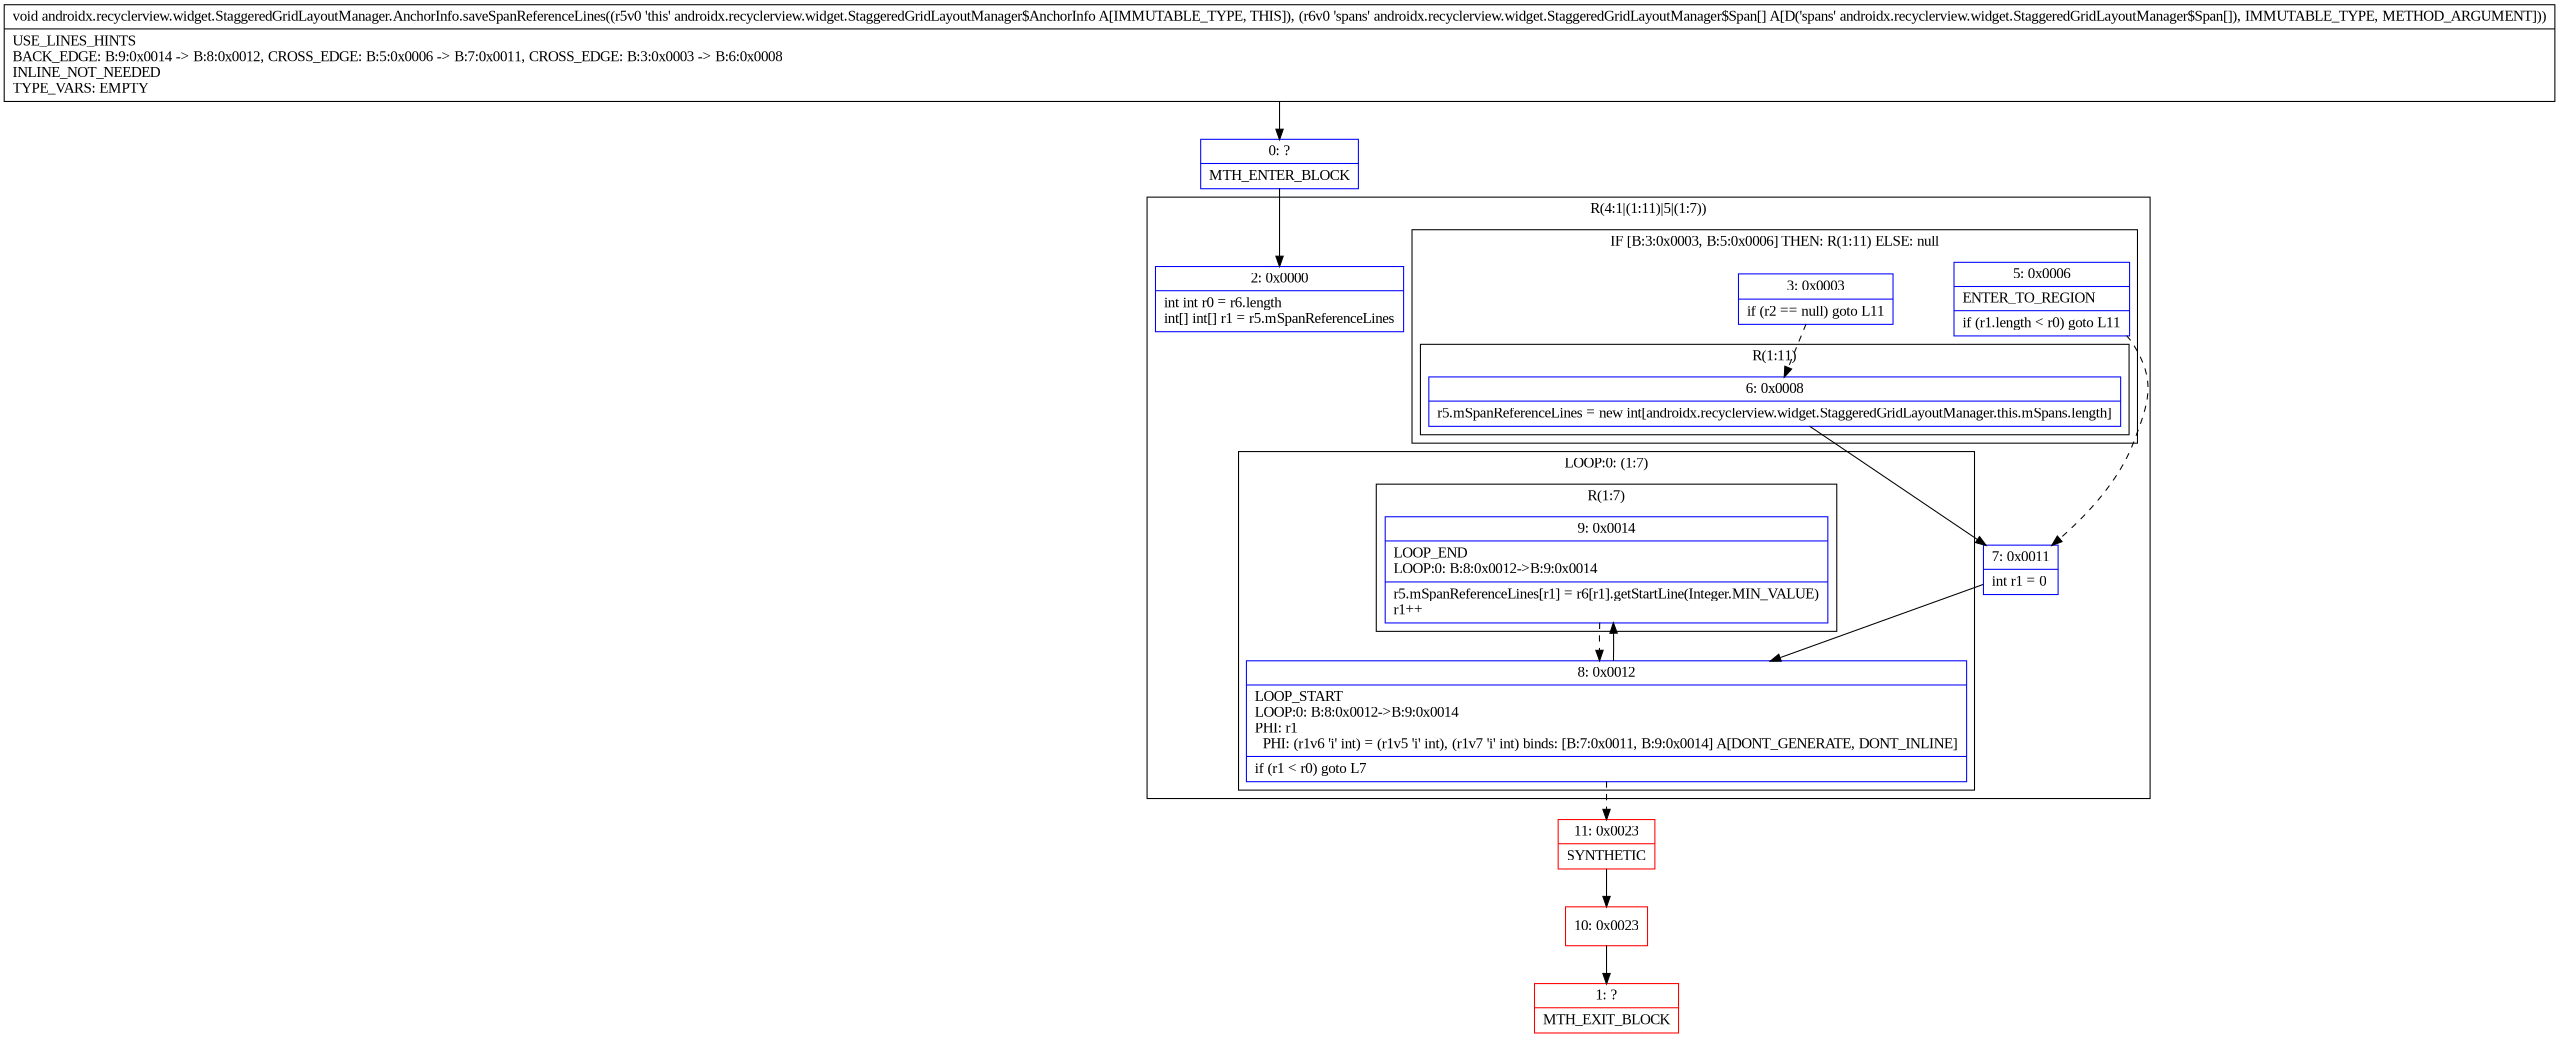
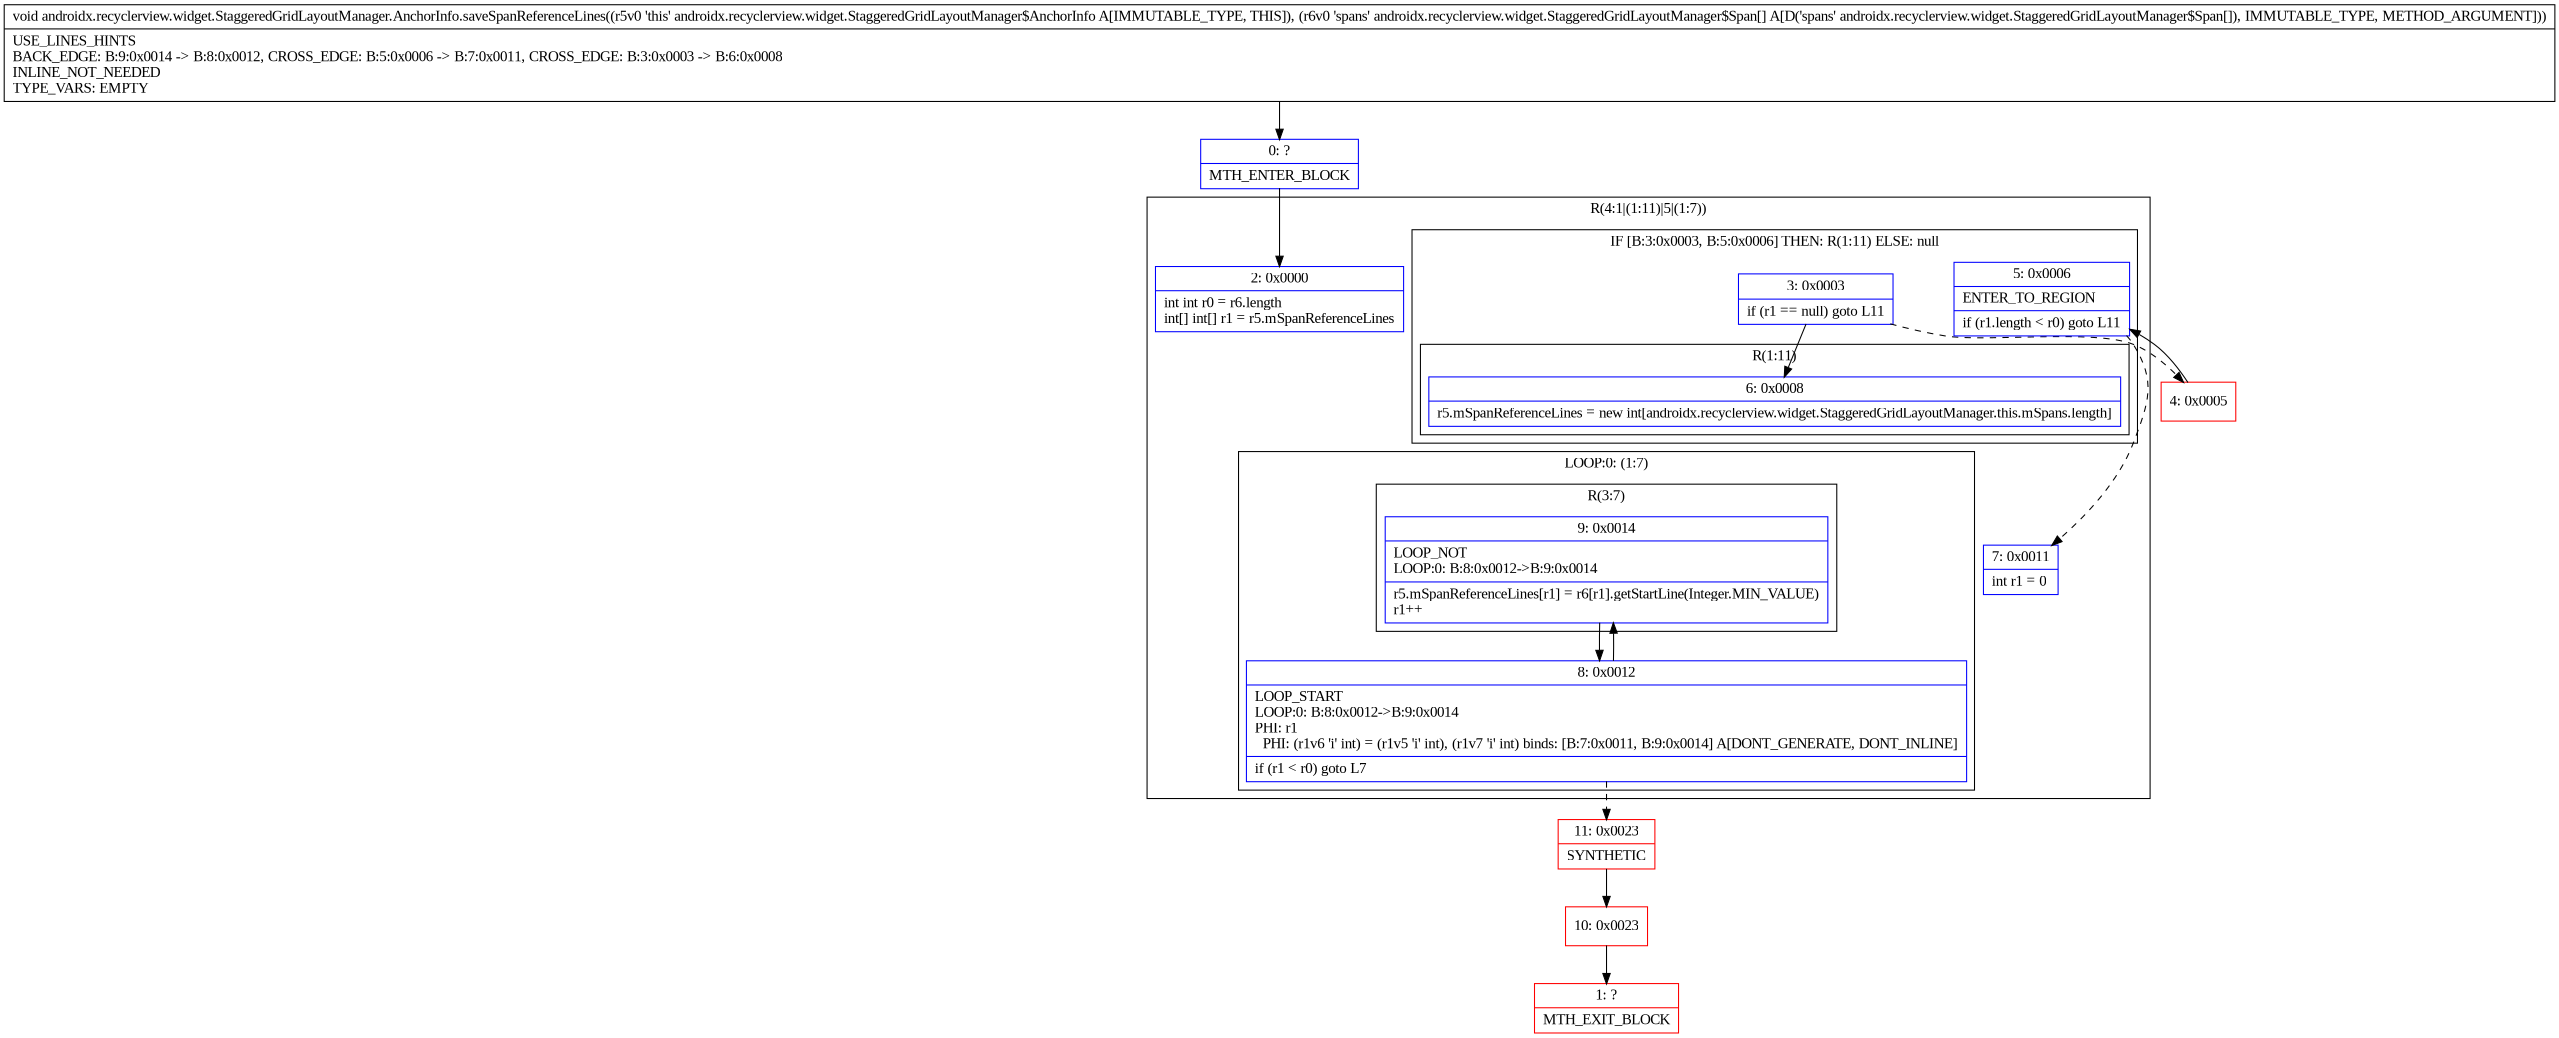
node "3: 0x0003": text "if (r2 == null) goto L11" -> "if (r1 == null) goto L11"
edge "3: 0x0003" -> "6: 0x0008": style dashed -> solid
node "4: 0x0005": added
edge "6: 0x0008" -> "7: 0x0011": removed
cluster "R(1:7)": label "R(1:7)" -> "R(3:7)"
node "9: 0x0014": text "LOOP_END" -> "LOOP_NOT"
edge "7: 0x0011" -> "8: 0x0012": removed
edge "9: 0x0014" -> "8: 0x0012": style dashed -> solid
